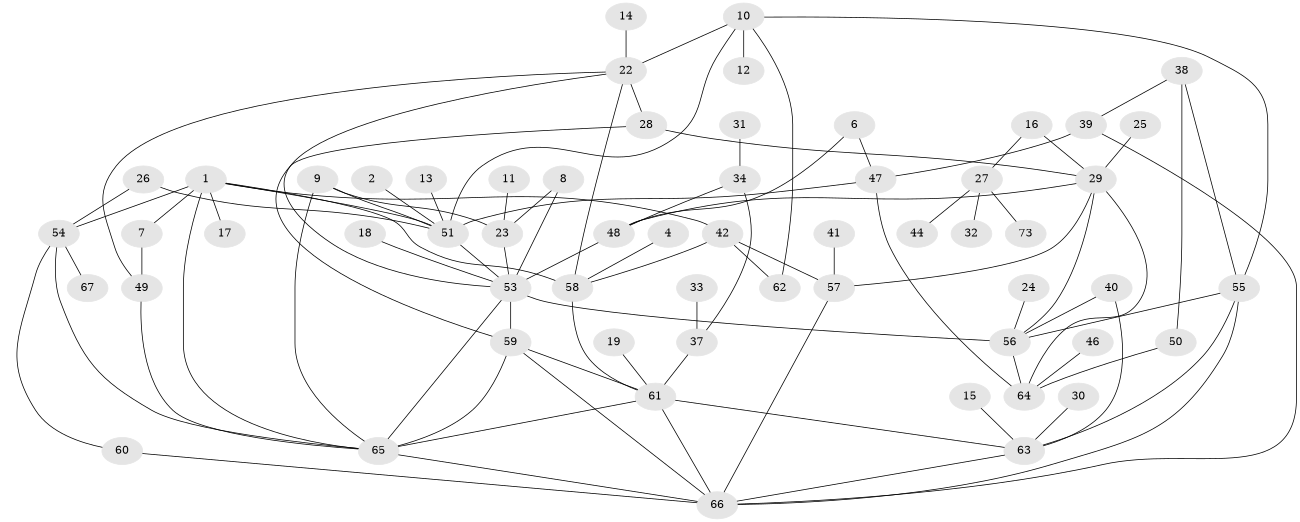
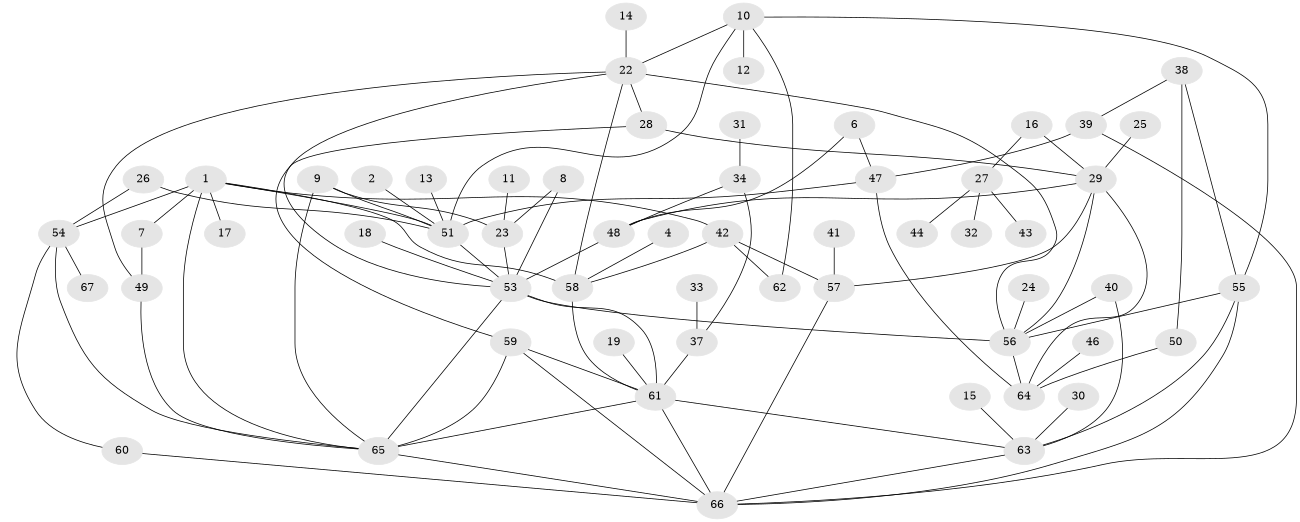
edge "22" -- "56": added
node "73": label "73" -> "43"
edge "53" -- "59": now "53" -- "61"
